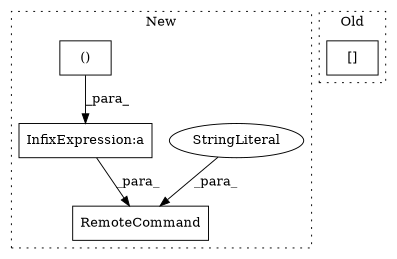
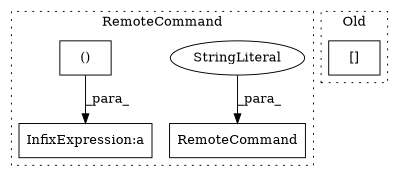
cluster "New": label "New" -> "RemoteCommand"
edge "InfixExpression:a" -> "RemoteCommand": removed, label "_para_"
